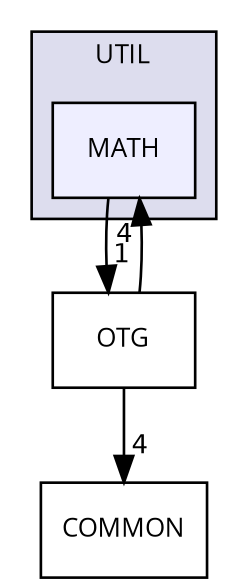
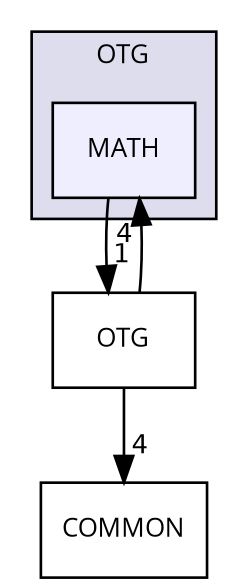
cluster "UTIL": label "UTIL" -> "OTG"
